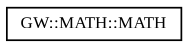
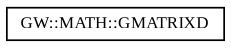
node "GW::MATH::MATH": label "GW::MATH::MATH" -> "GW::MATH::GMATRIXD"
